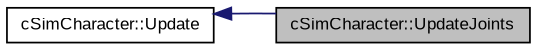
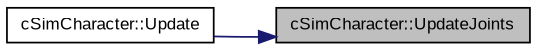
edge "cSimCharacter::UpdateJoints" -> "cSimCharacter::Update": reversed
